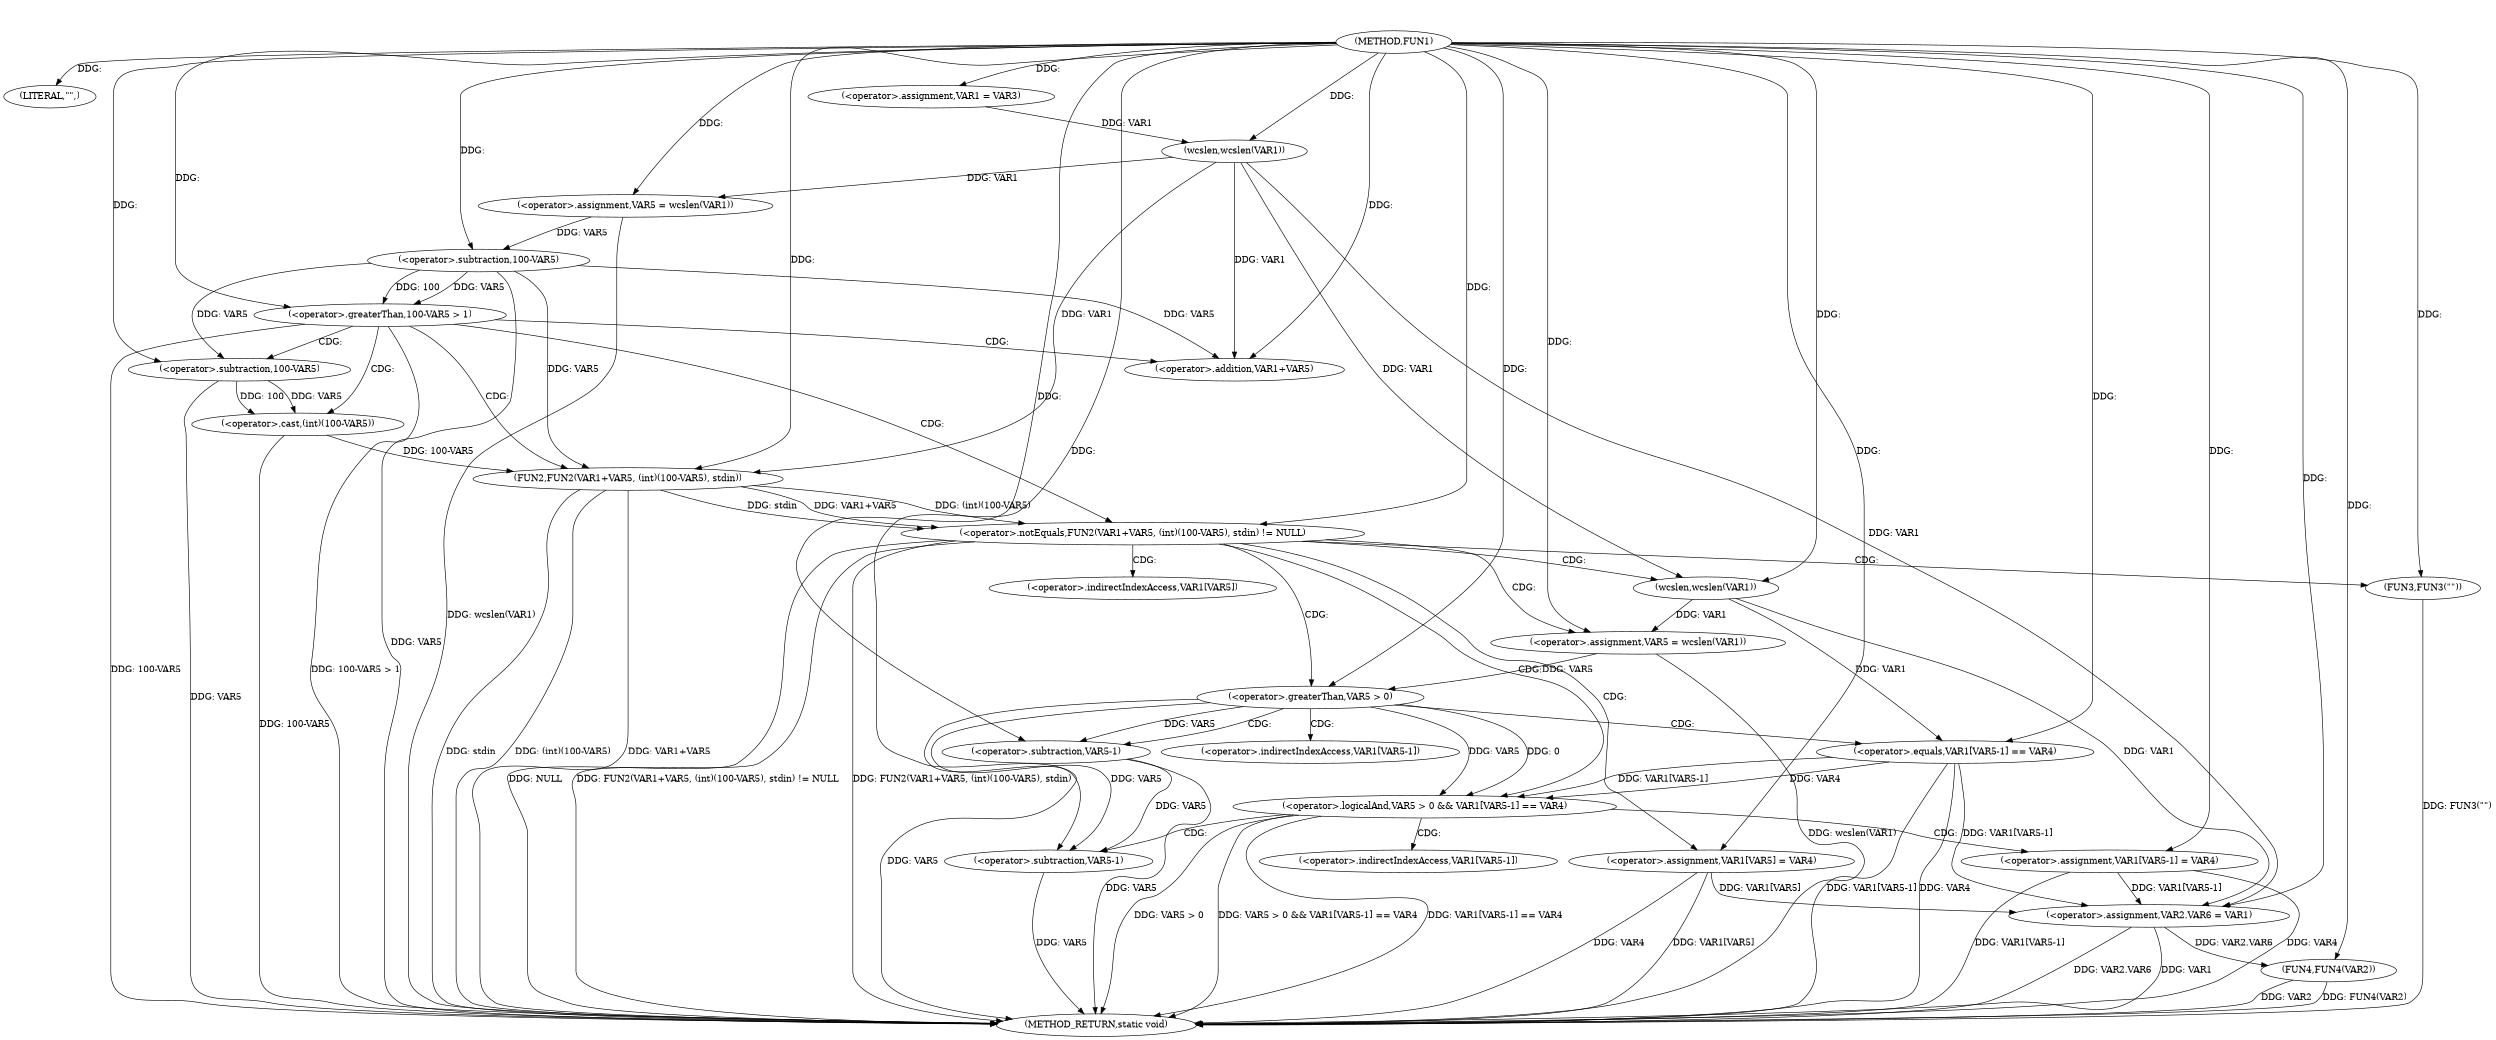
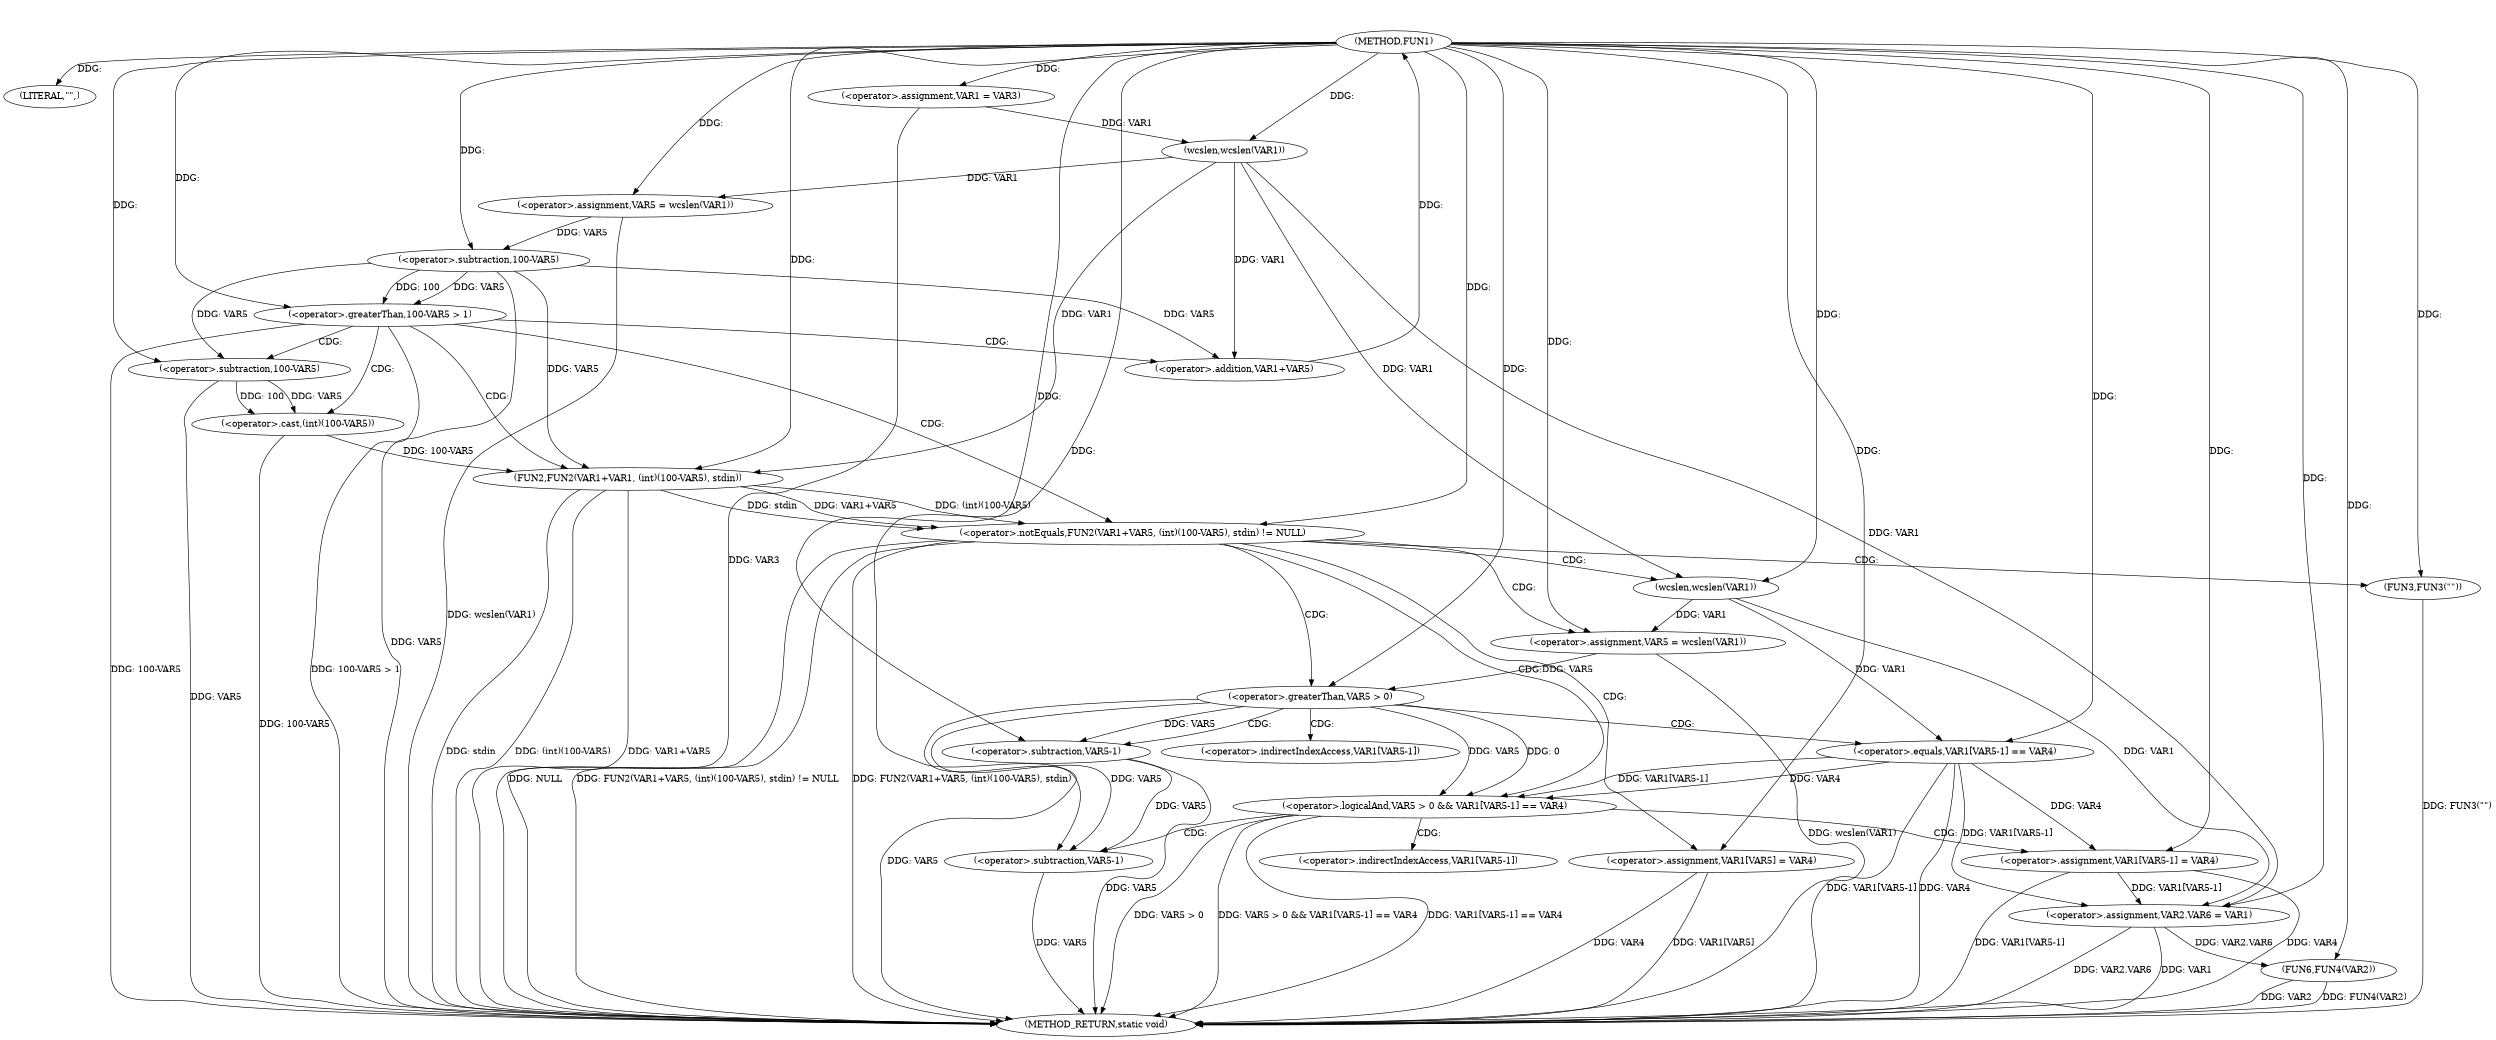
edge "(METHOD,FUN1)" -> "(<operator>.addition,VAR1+VAR5)": reversed
node "(FUN2,FUN2(VAR1+VAR5, (int)(100-VAR5), stdin))": label "(FUN2,FUN2(VAR1+VAR5, (int)(100-VAR5), stdin))" -> "(FUN2,FUN2(VAR1+VAR1, (int)(100-VAR5), stdin))"
node "(<operator>.indirectIndexAccess,VAR1[VAR5])": removed
edge "(<operator>.assignment,VAR1 = VAR3)" -> "(METHOD_RETURN,static void)": added, label "DDG: VAR3"
edge "(<operator>.equals,VAR1[VAR5-1] == VAR4)" -> "(<operator>.assignment,VAR1[VAR5-1] = VAR4)": added, label "DDG: VAR4"
edge "(<operator>.assignment,VAR1[VAR5] = VAR4)" -> "(<operator>.assignment,VAR2.VAR6 = VAR1)": removed, label "DDG: VAR1[VAR5]"
node "(FUN4,FUN4(VAR2))": label "(FUN4,FUN4(VAR2))" -> "(FUN6,FUN4(VAR2))"
